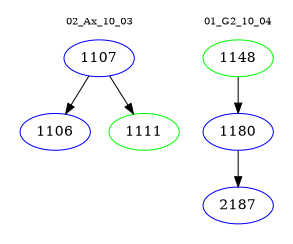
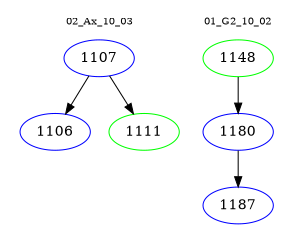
cluster "01_G2_10_04": label "01_G2_10_04" -> "01_G2_10_02"
node "2187": label "2187" -> "1187"
